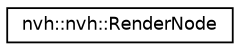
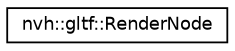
node "nvh::nvh::RenderNode": label "nvh::nvh::RenderNode" -> "nvh::gltf::RenderNode"
